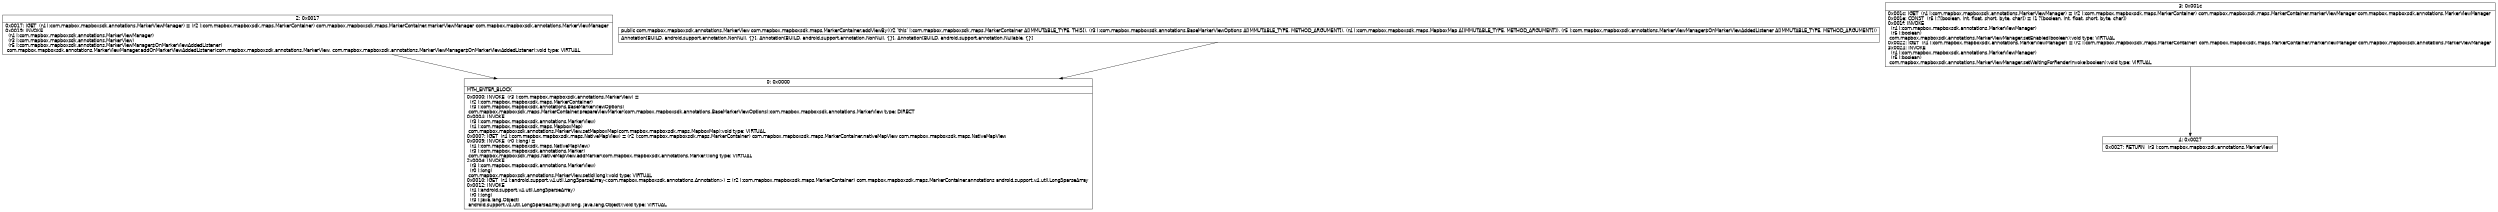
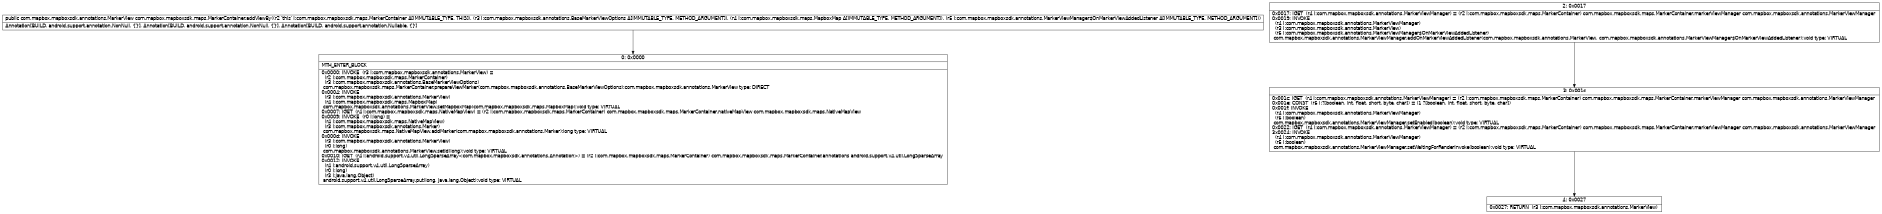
edge "2: 0x0017" -> "0: 0x0000": now "2: 0x0017" -> "3: 0x001c"
node "0: 0x0000": text "2x000d: INVOKE" -> "0x000d: INVOKE"
